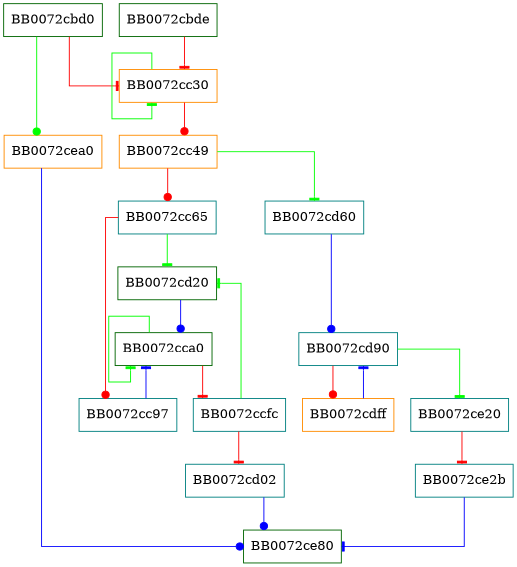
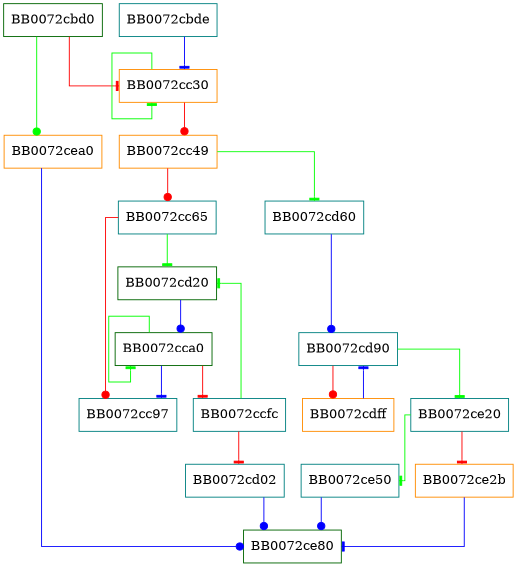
node "BB0072cbde": color darkgreen -> teal
edge "BB0072cbde" -> "BB0072cc30": color red -> blue
edge "BB0072cc97" -> "BB0072cca0": reversed
node "BB0072ce50": added
node "BB0072ce2b": color teal -> darkorange
